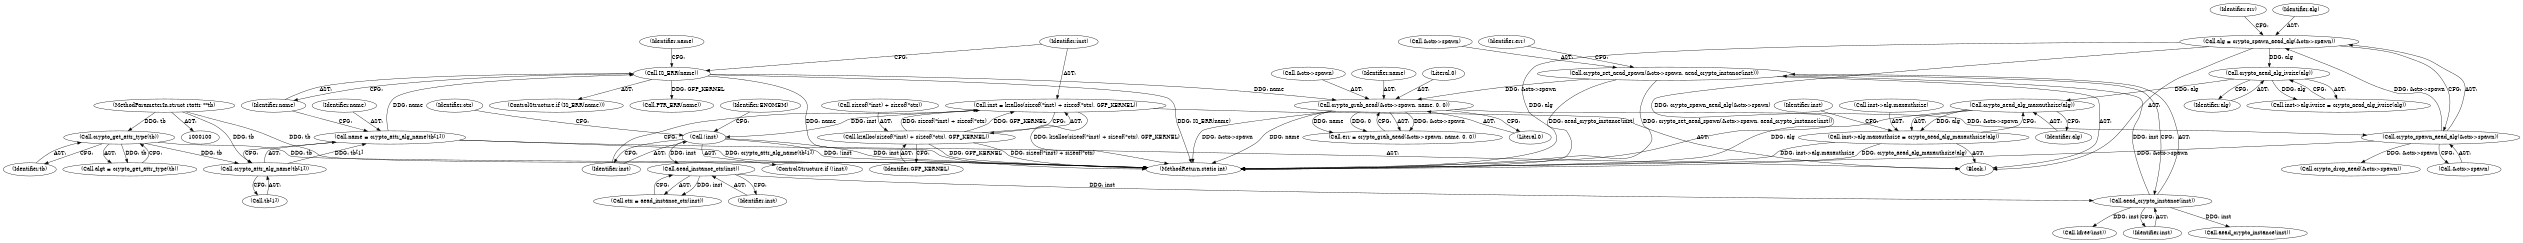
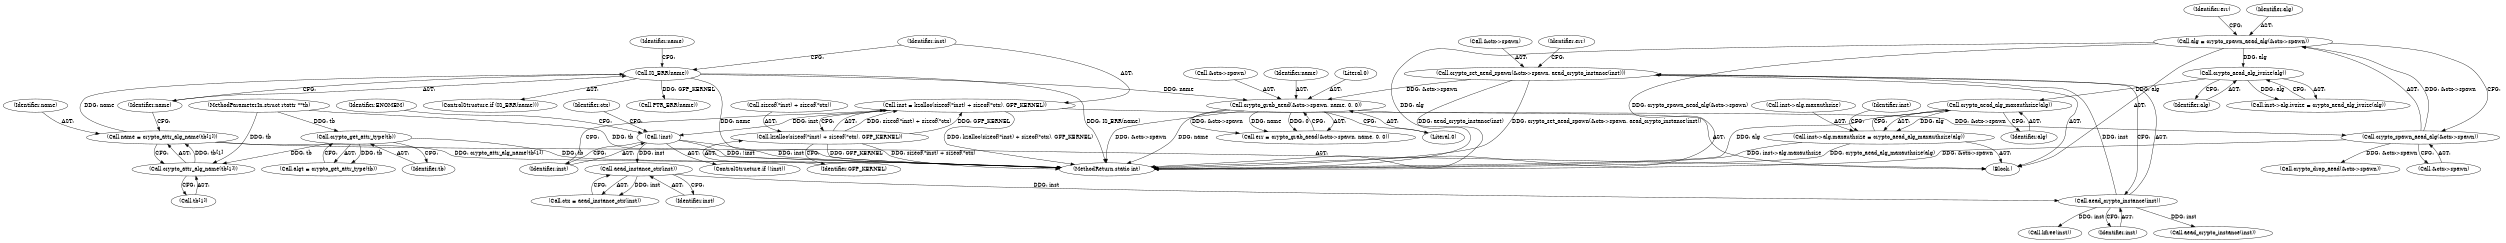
node "1000100": removed
